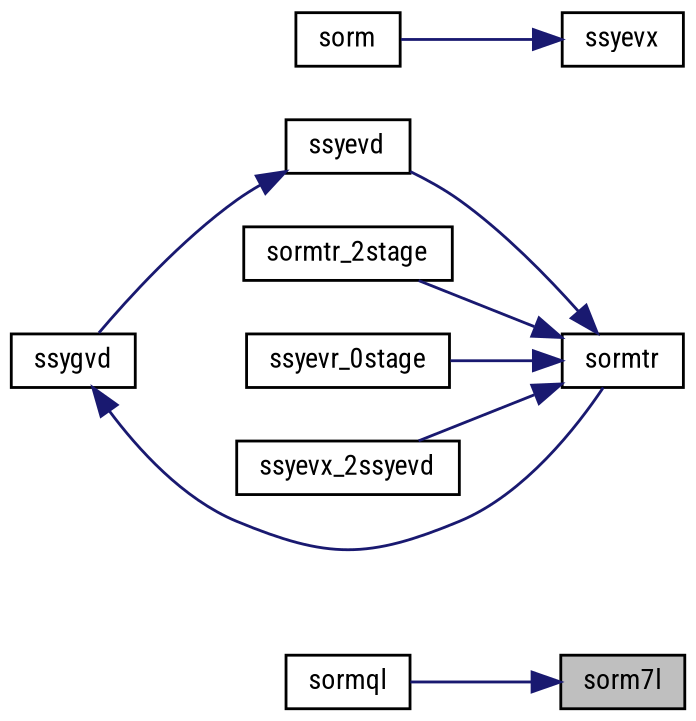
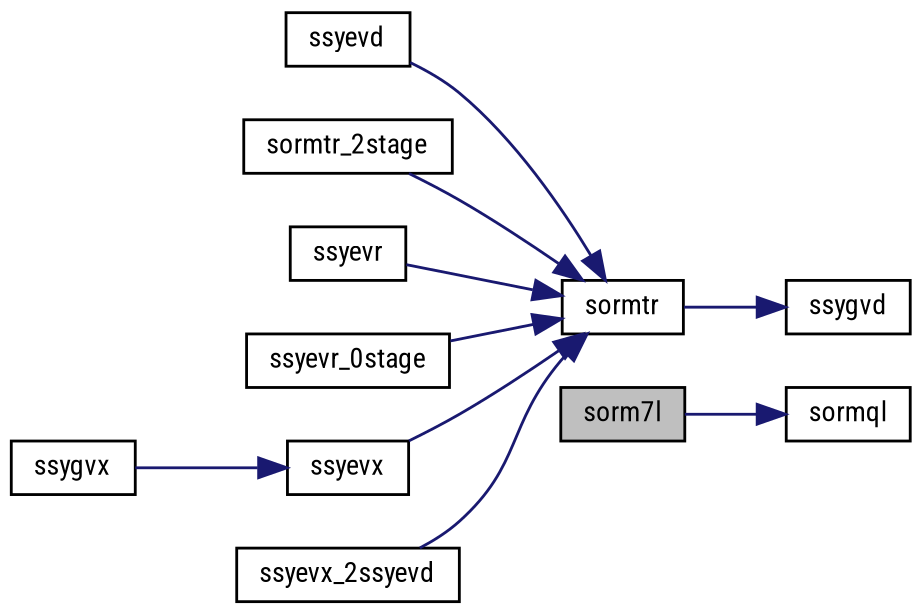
node "sorm": label "sorm" -> "ssygvx"
edge "ssygvd" -> "ssyevd": removed
node "ssyevr": added
edge "ssyevx" -> "sormtr": added
edge "sormql" -> "sorm7l": reversed
